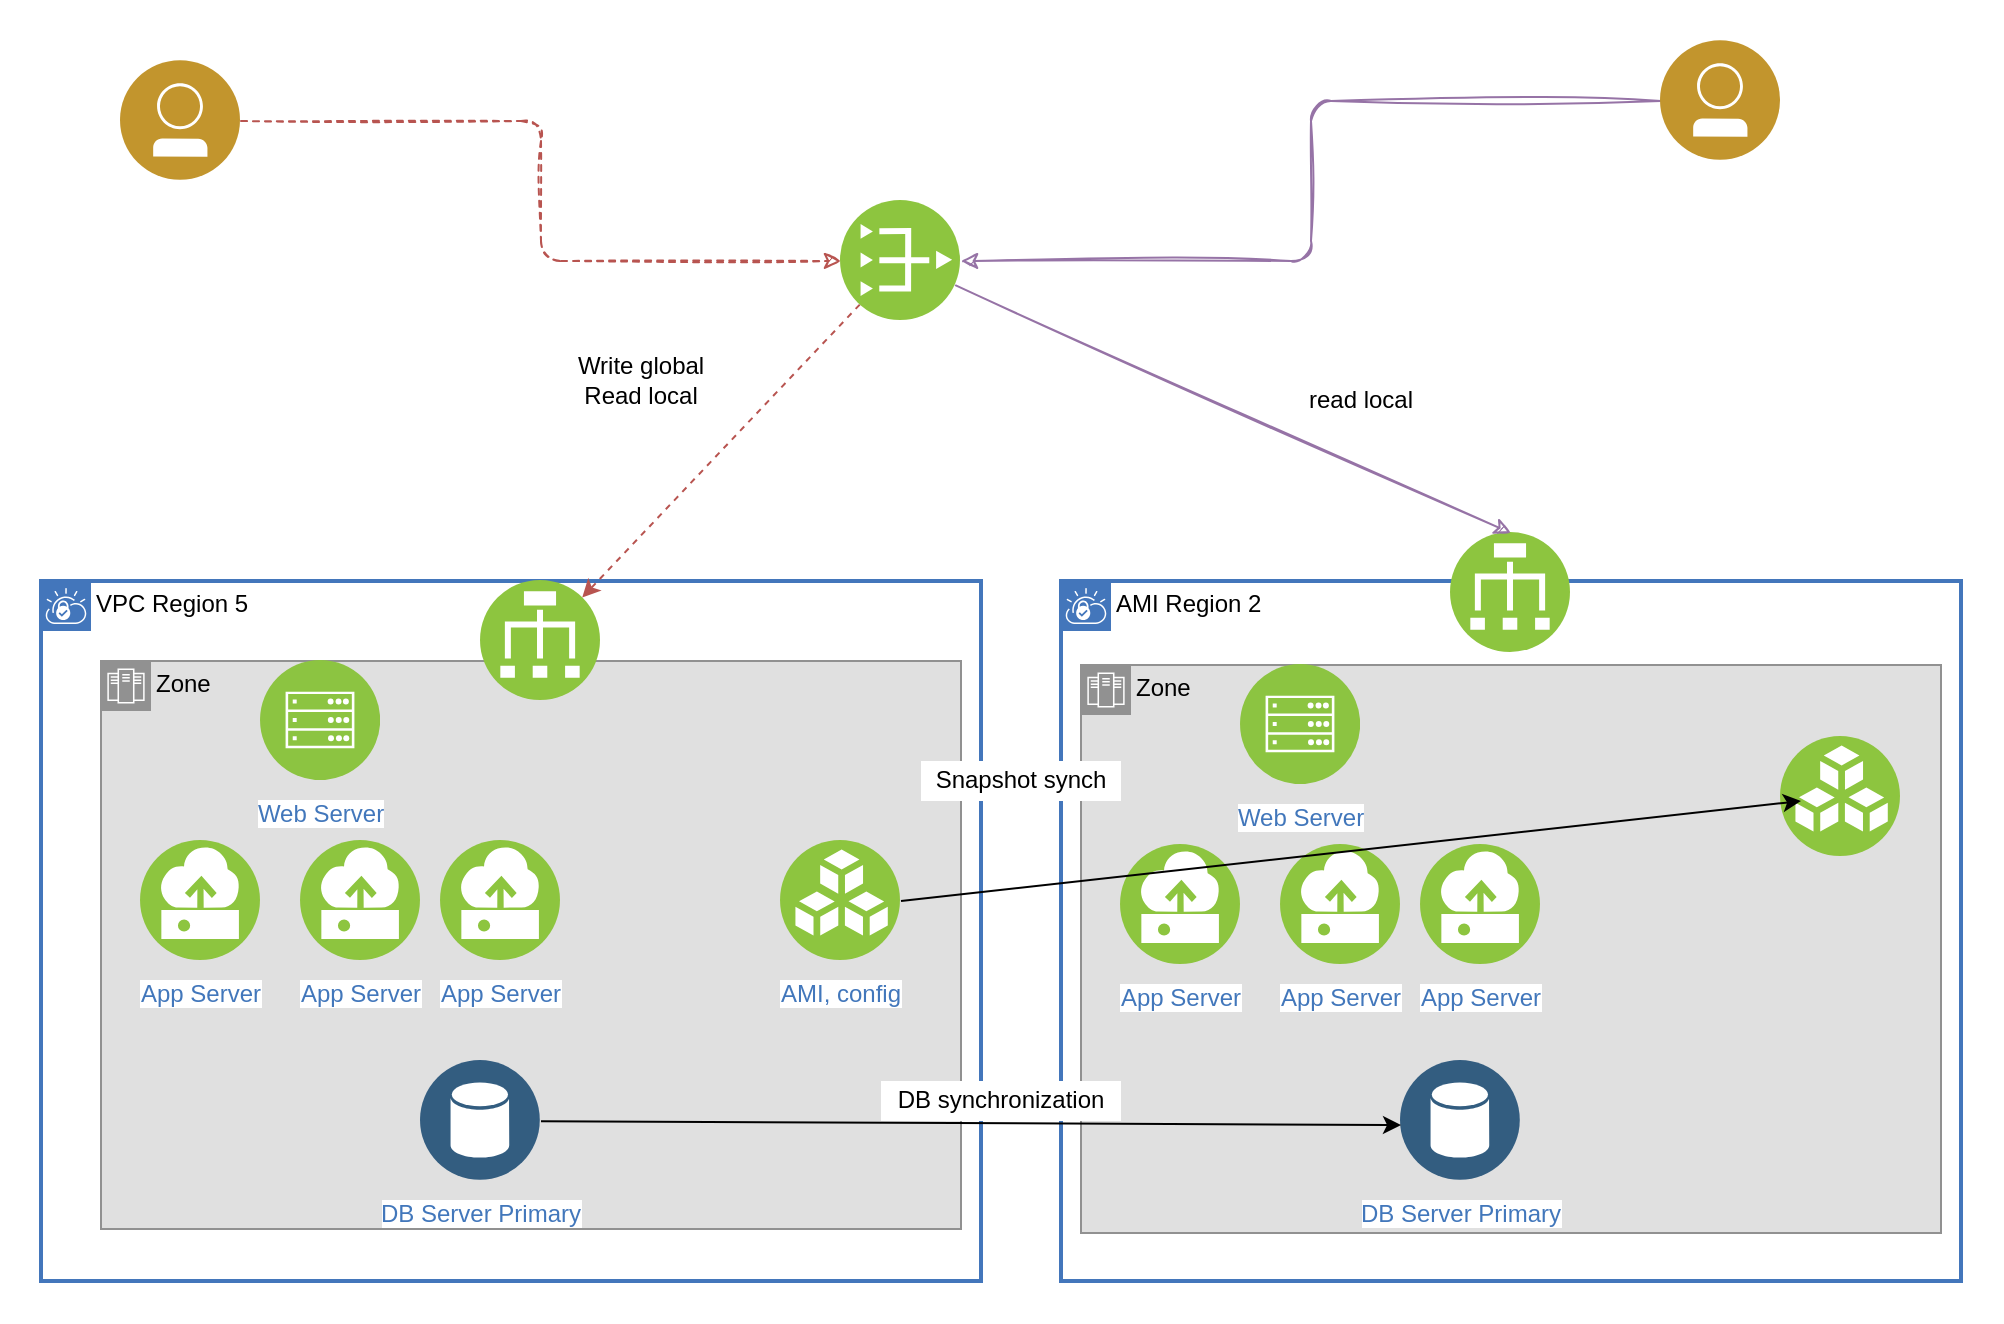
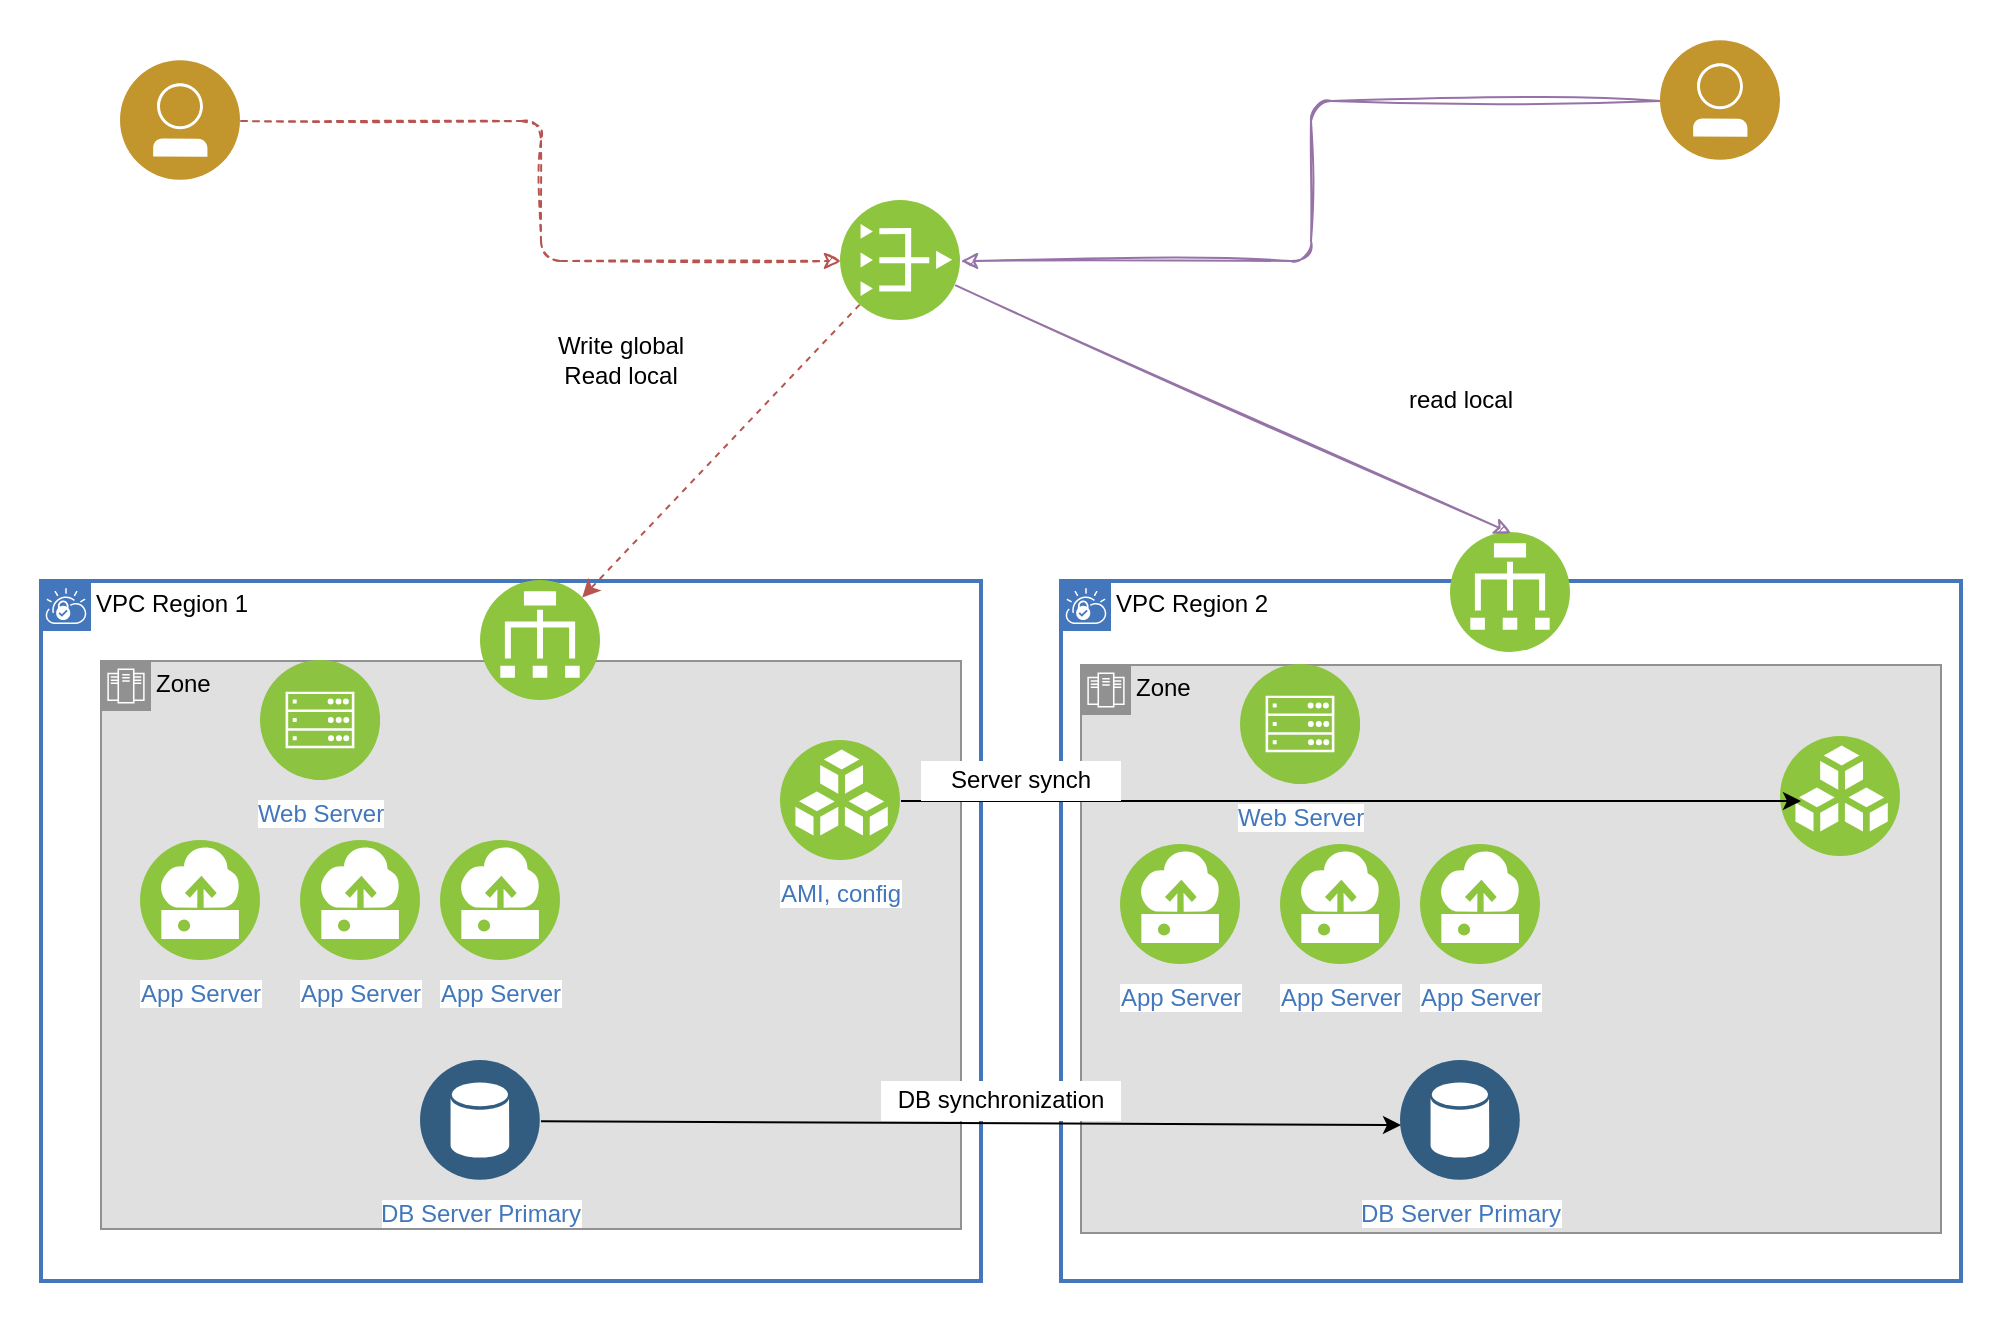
node "Write global Read local": moved (641, 381) -> (621, 361)
node "read local": moved (1361, 401) -> (1461, 401)
node "VPC Region 5": label "VPC Region 5" -> "VPC Region 1"
node "AMI Region 2": label "AMI Region 2" -> "VPC Region 2"
node "Snapshot synch": label "Snapshot synch" -> "Server synch"
node "AMI, config": moved (841, 901) -> (841, 801)
